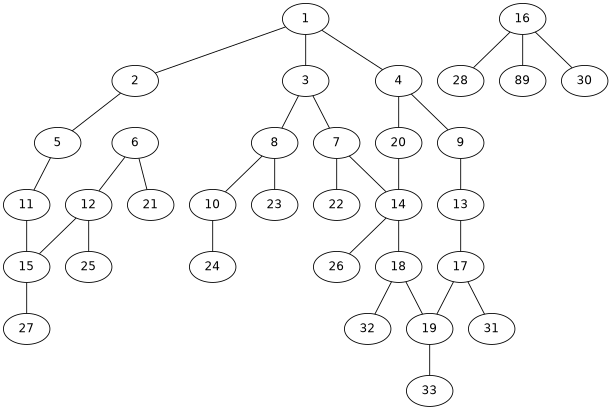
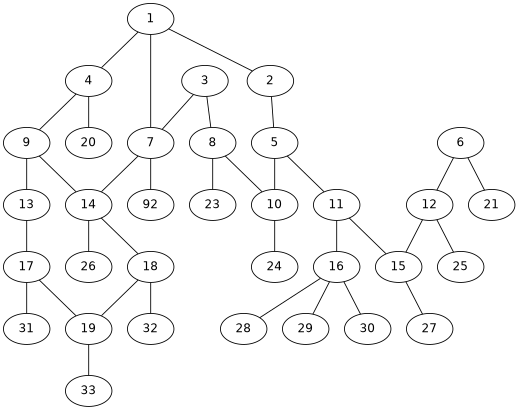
edge "1" -- "3": now "1" -- "7"
node "89": label "89" -> "29"
edge "5" -- "10": added
edge "20" -- "14": now "9" -- "14"
node "22": label "22" -> "92"
edge "11" -- "16": added
